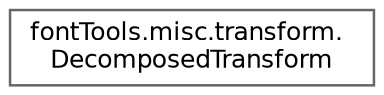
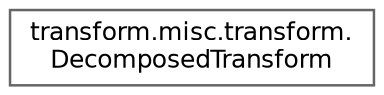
node "fontTools.misc.transform. DecomposedTransform": label "fontTools.misc.transform. DecomposedTransform" -> "transform.misc.transform. DecomposedTransform"
